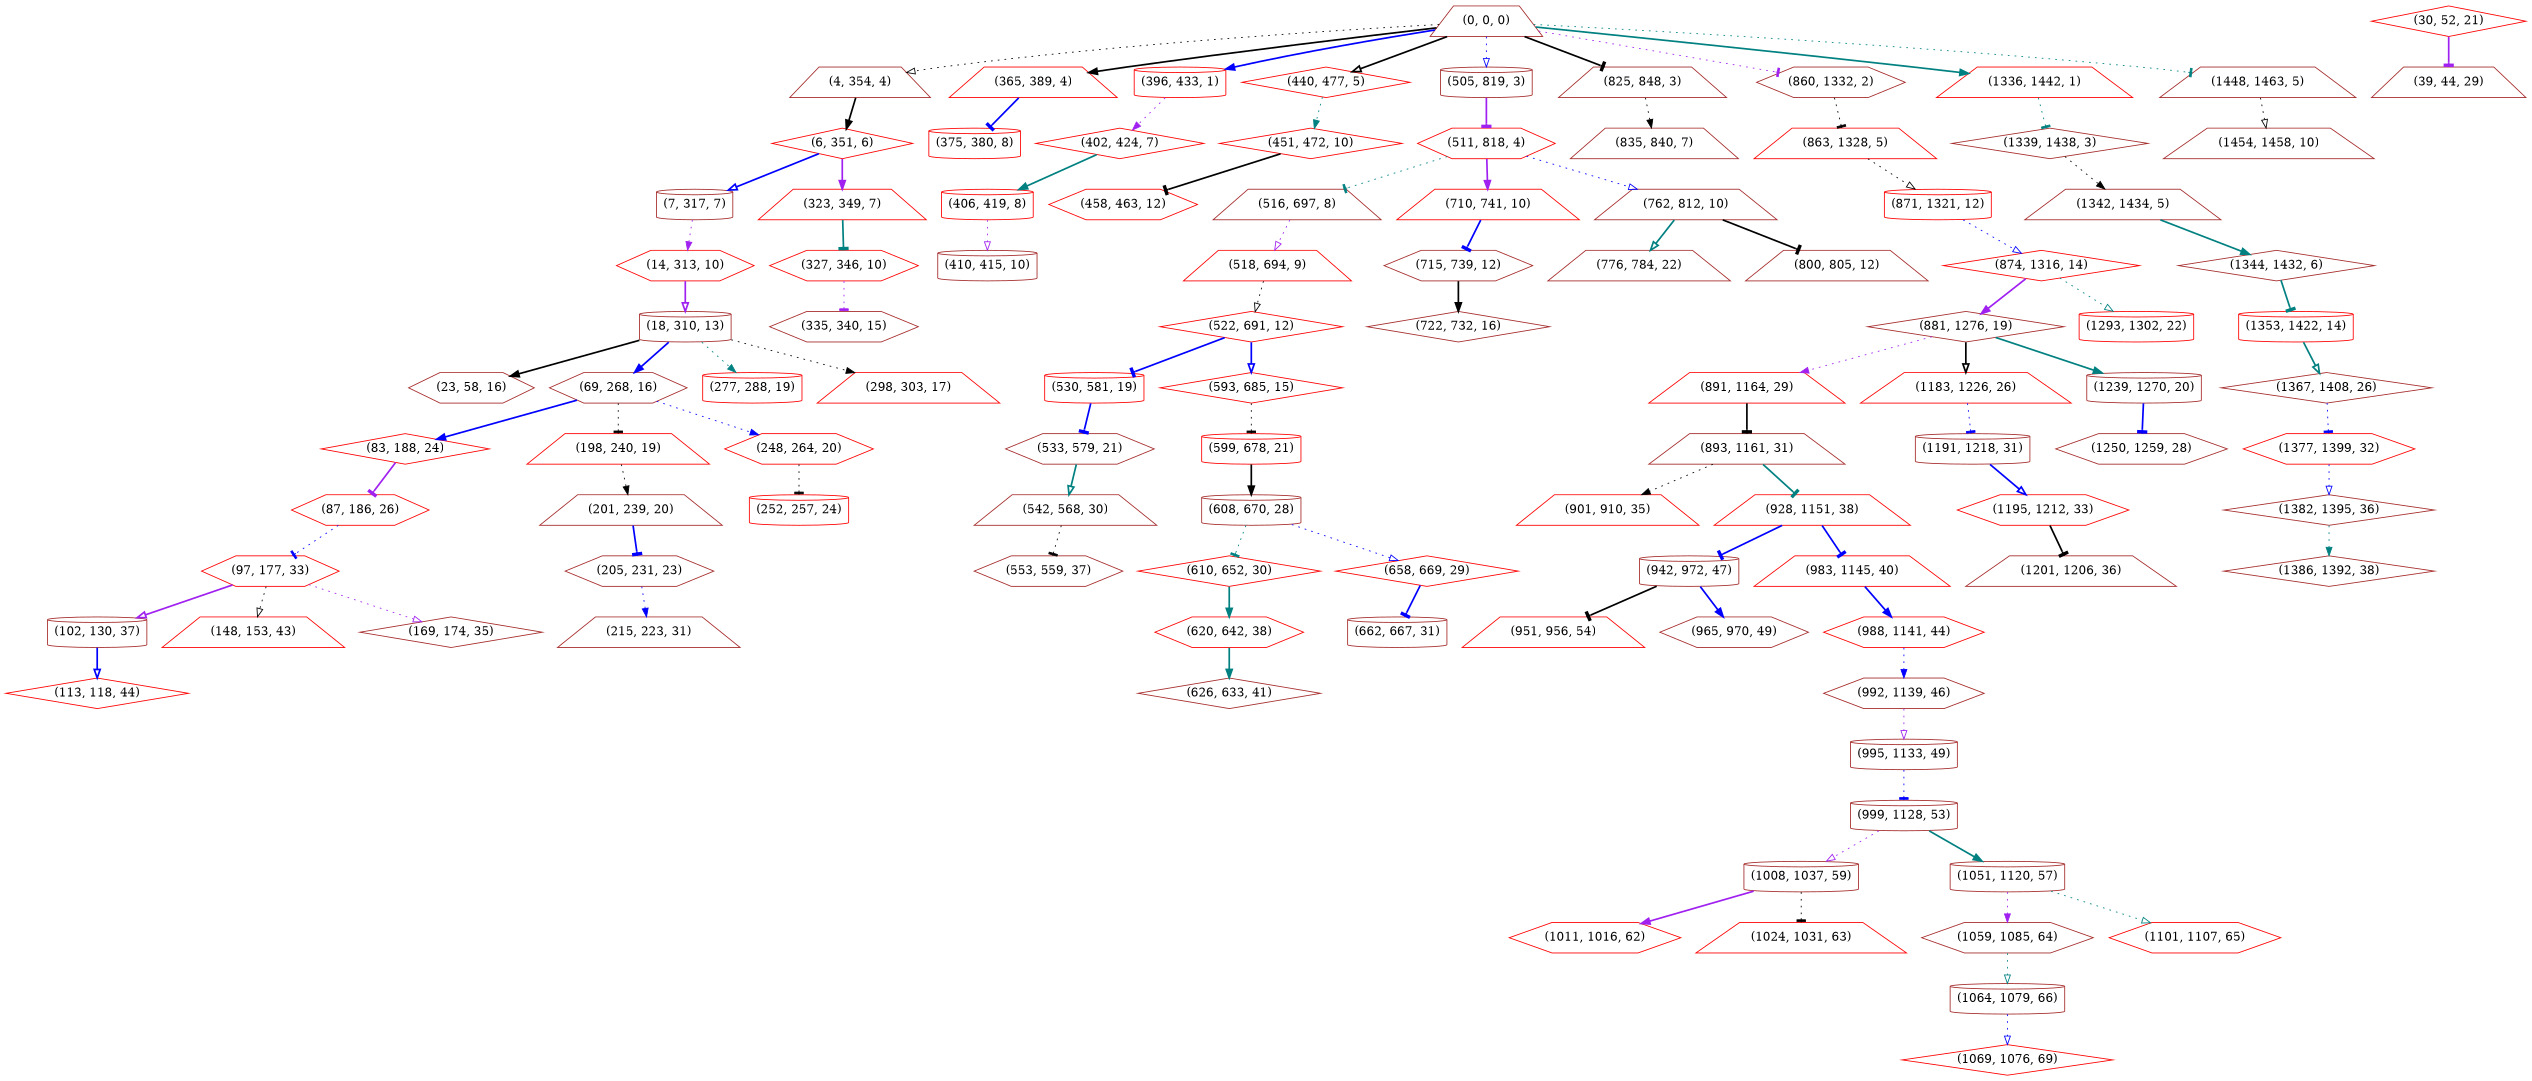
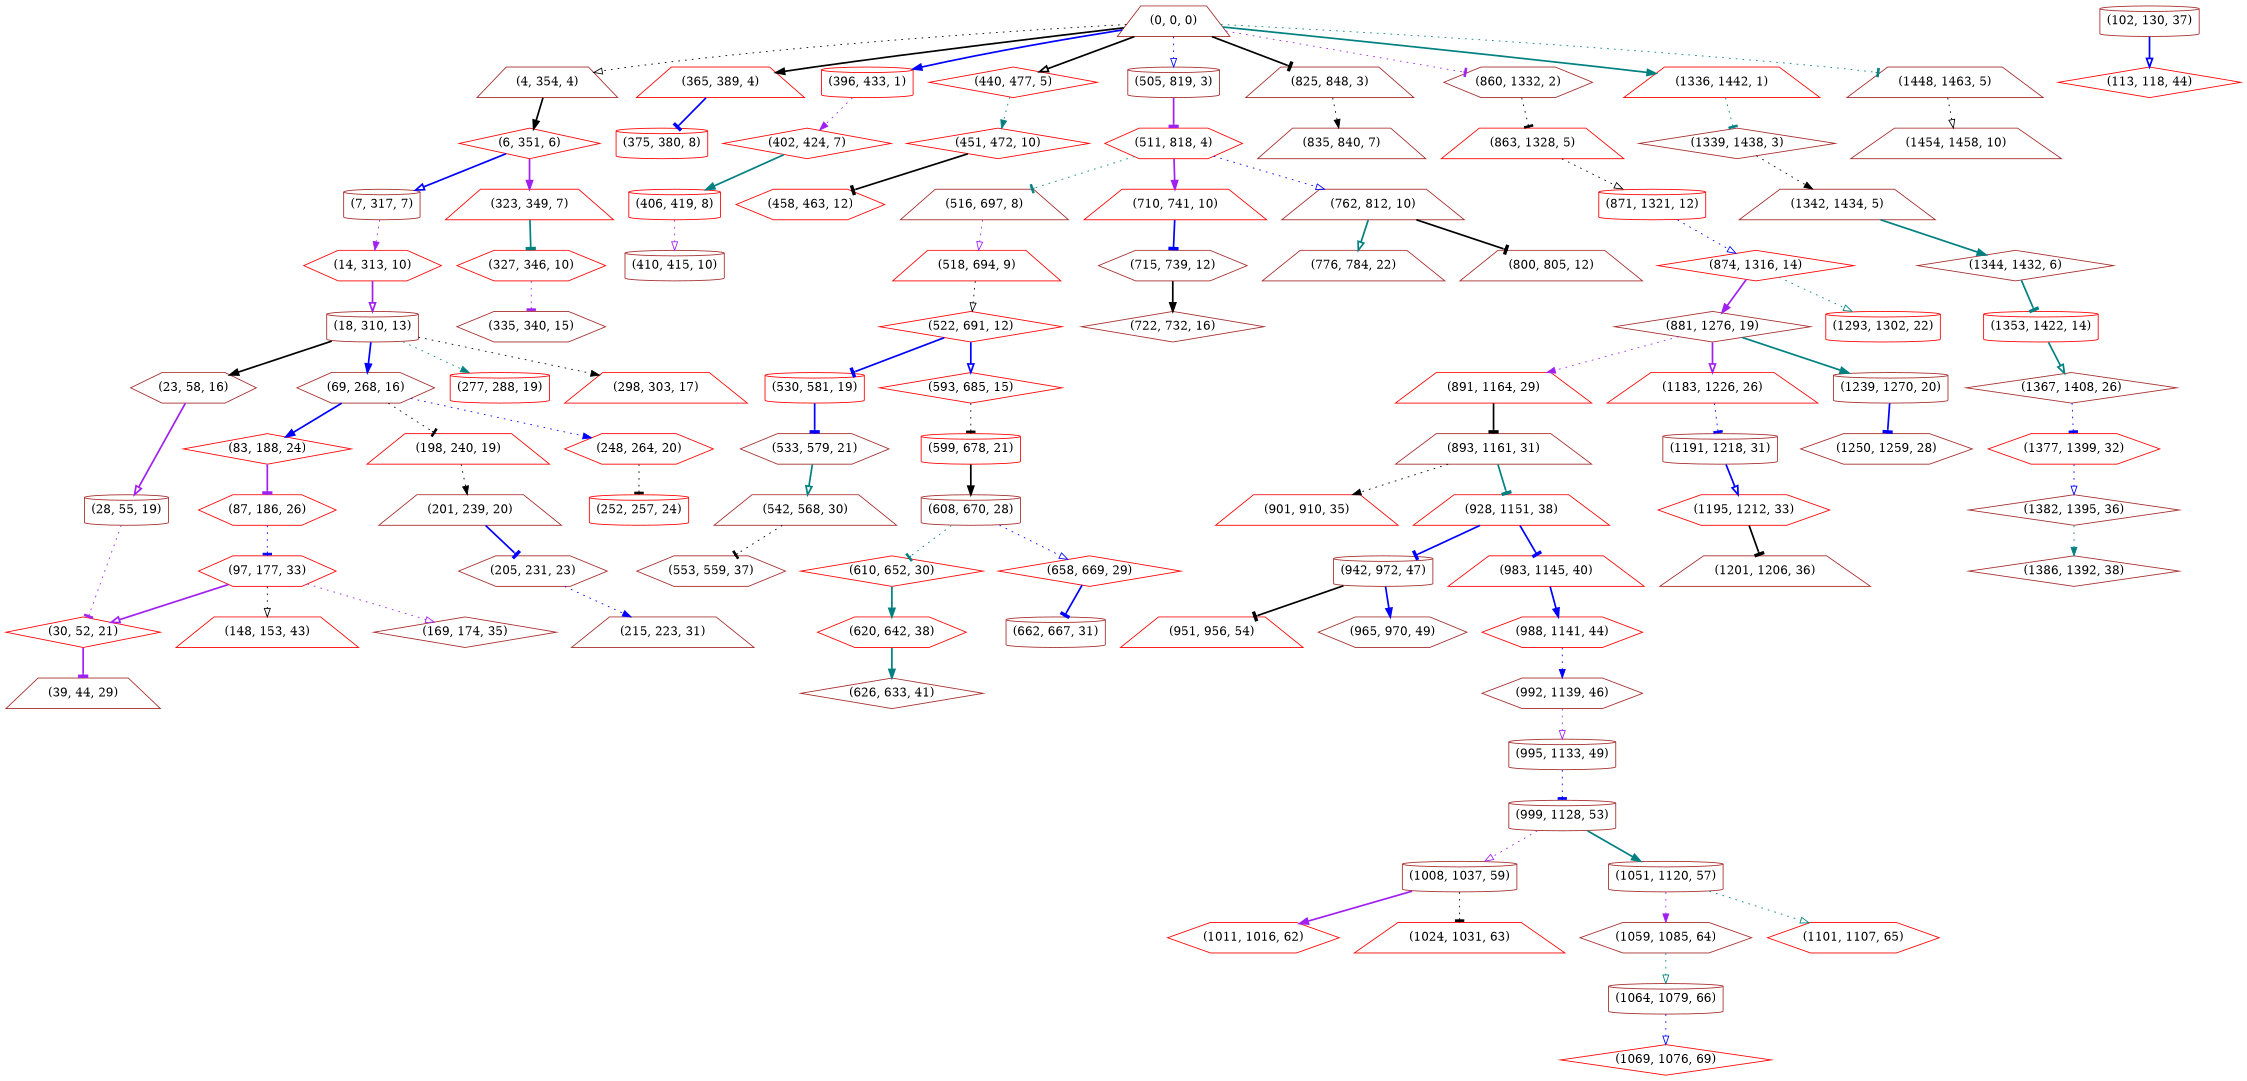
edge "(881, 1276, 19)" -> "(1183, 1226, 26)": color black -> purple
node "(28, 55, 19)": added
edge "(97, 177, 33)" -> "(102, 130, 37)": now "(97, 177, 33)" -> "(30, 52, 21)"
